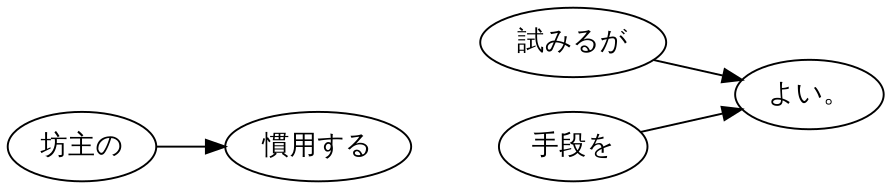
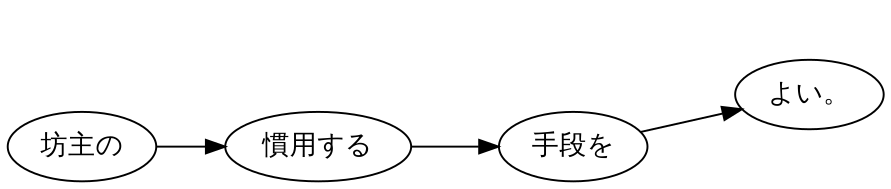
node "試みるが": removed
edge "慣用する" -> "手段を": added
